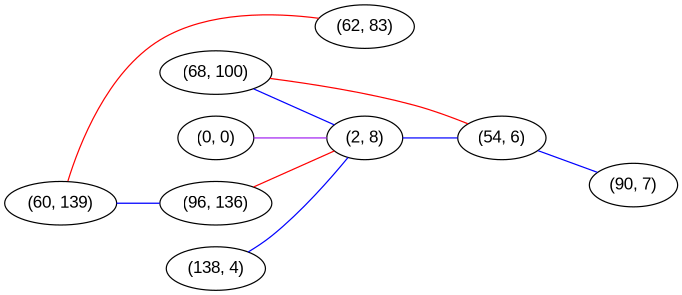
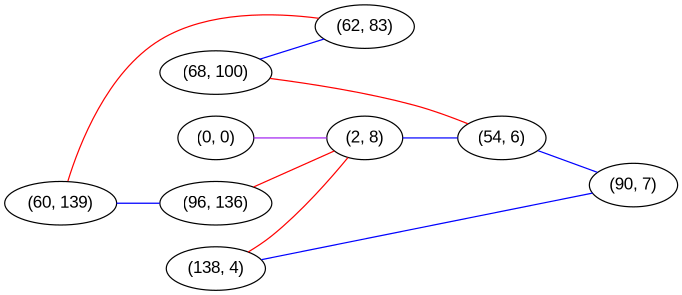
edge "(68, 100)" -- "(2, 8)": now "(68, 100)" -- "(62, 83)"
edge "(2, 8)" -- "(138, 4)": color blue -> red
edge "(90, 7)" -- "(138, 4)": added
